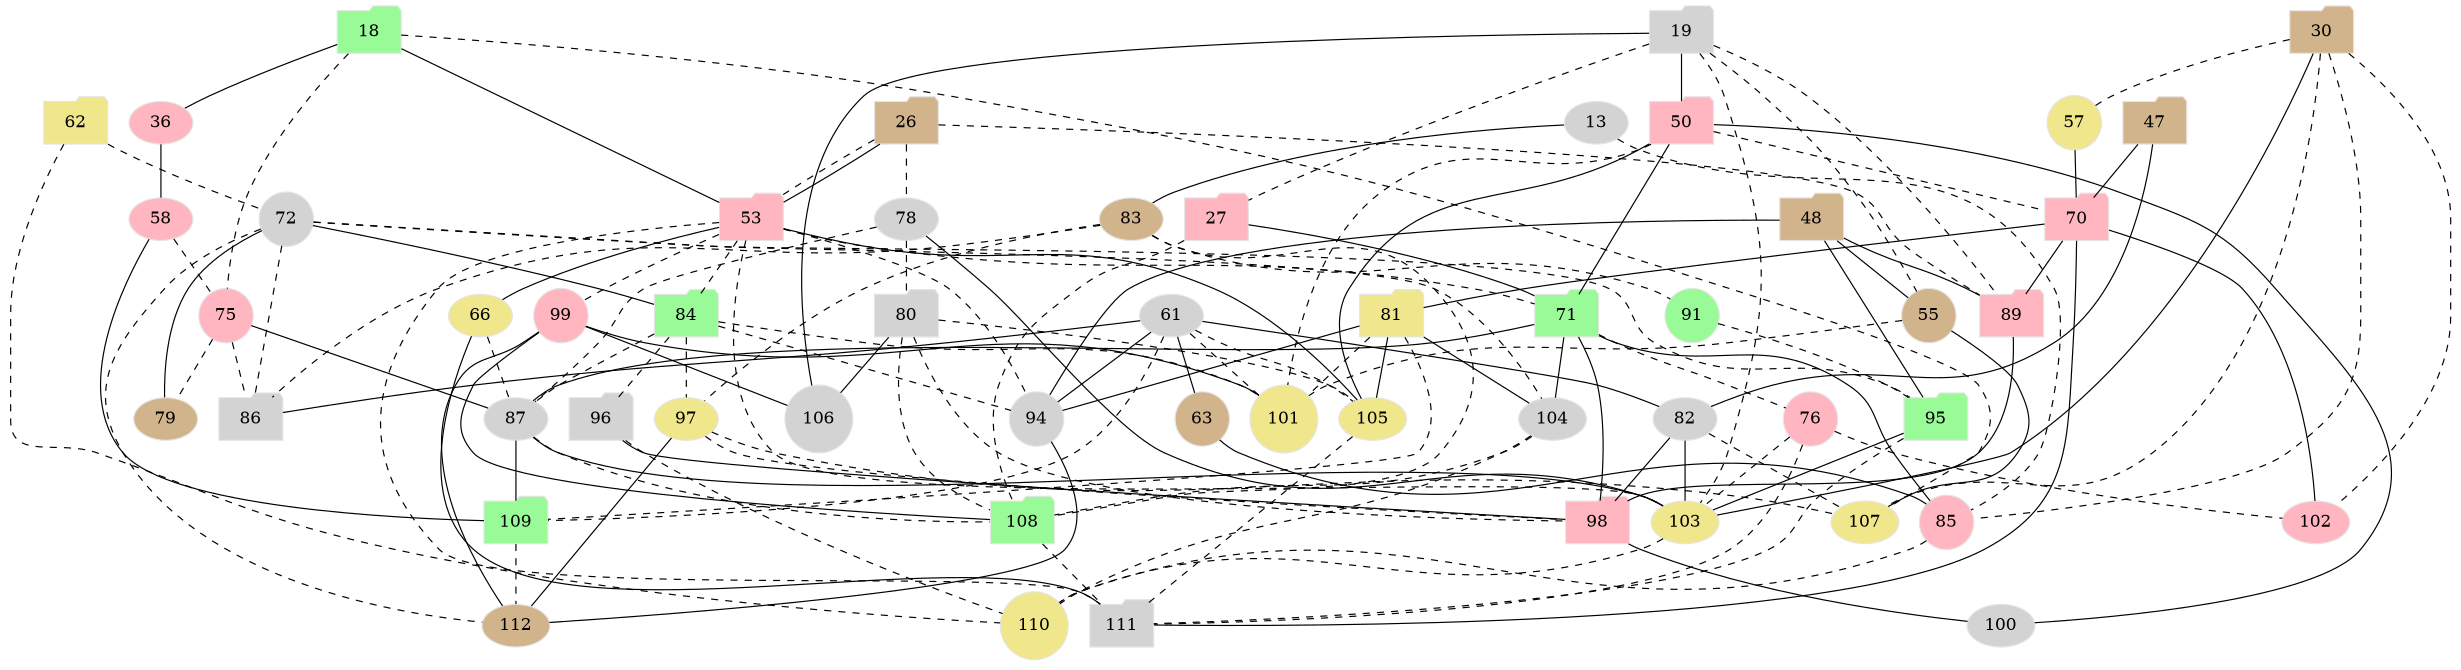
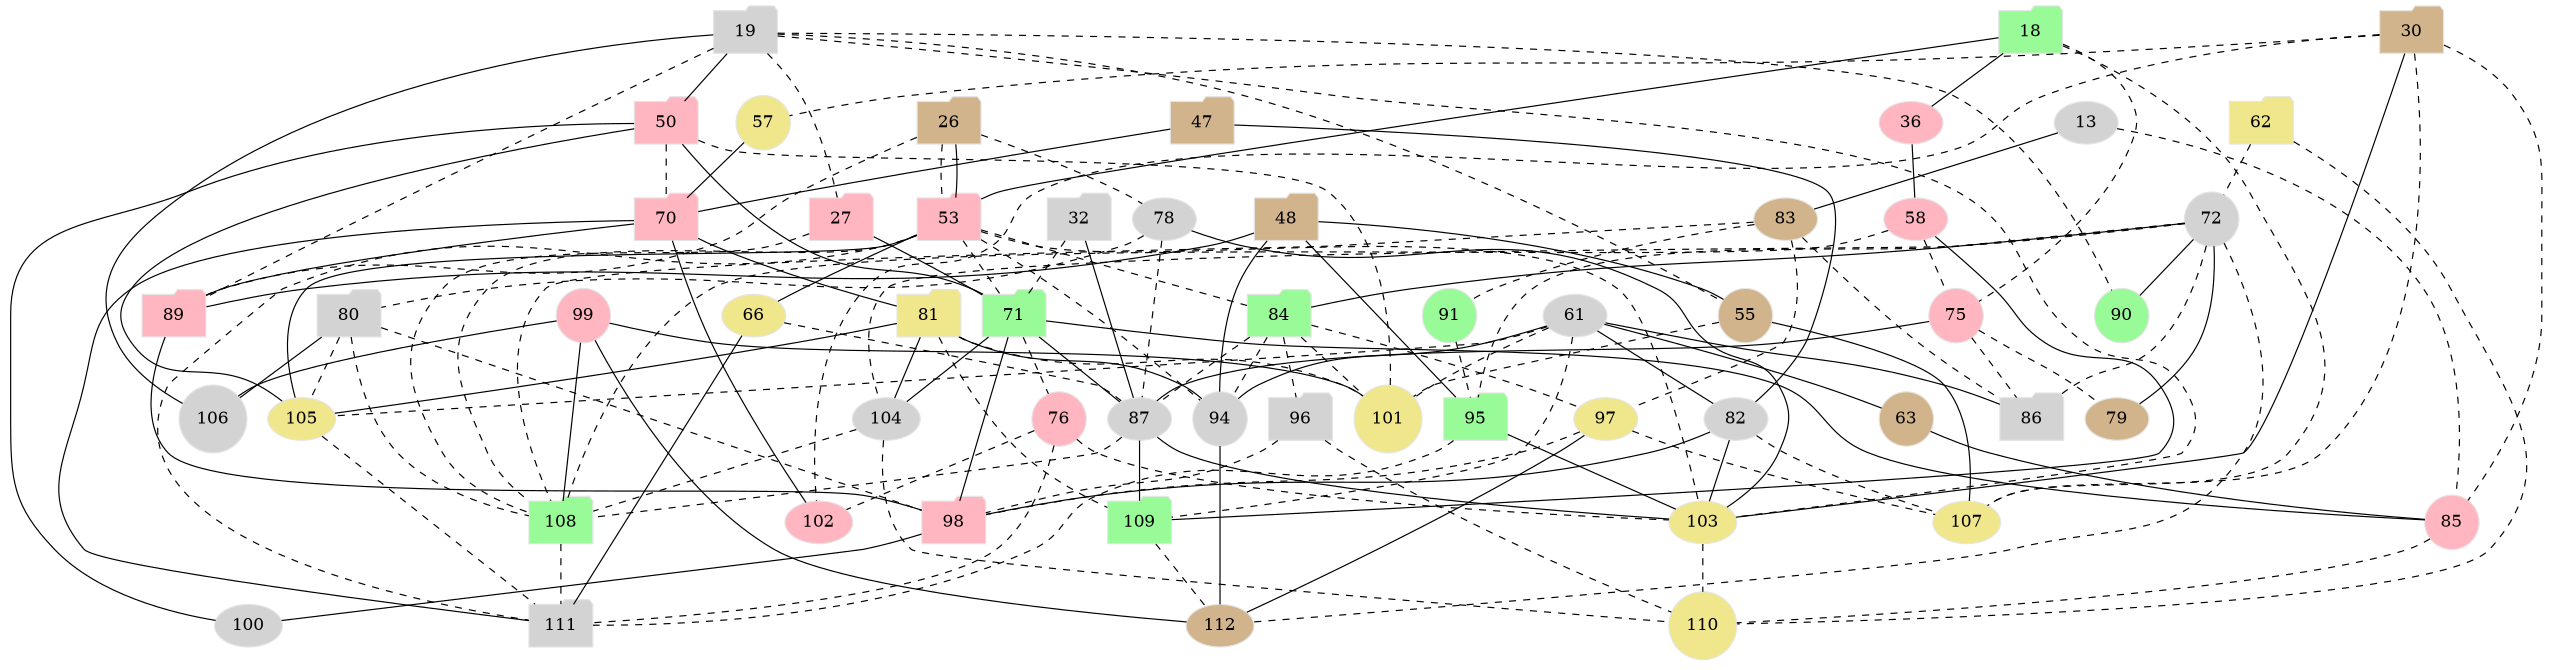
node "32": added
edge "58" -- "108": added
edge "53" -- "99": now "53" -- "108"
node "90": added
edge "96" -- "98": style solid -> dashed
